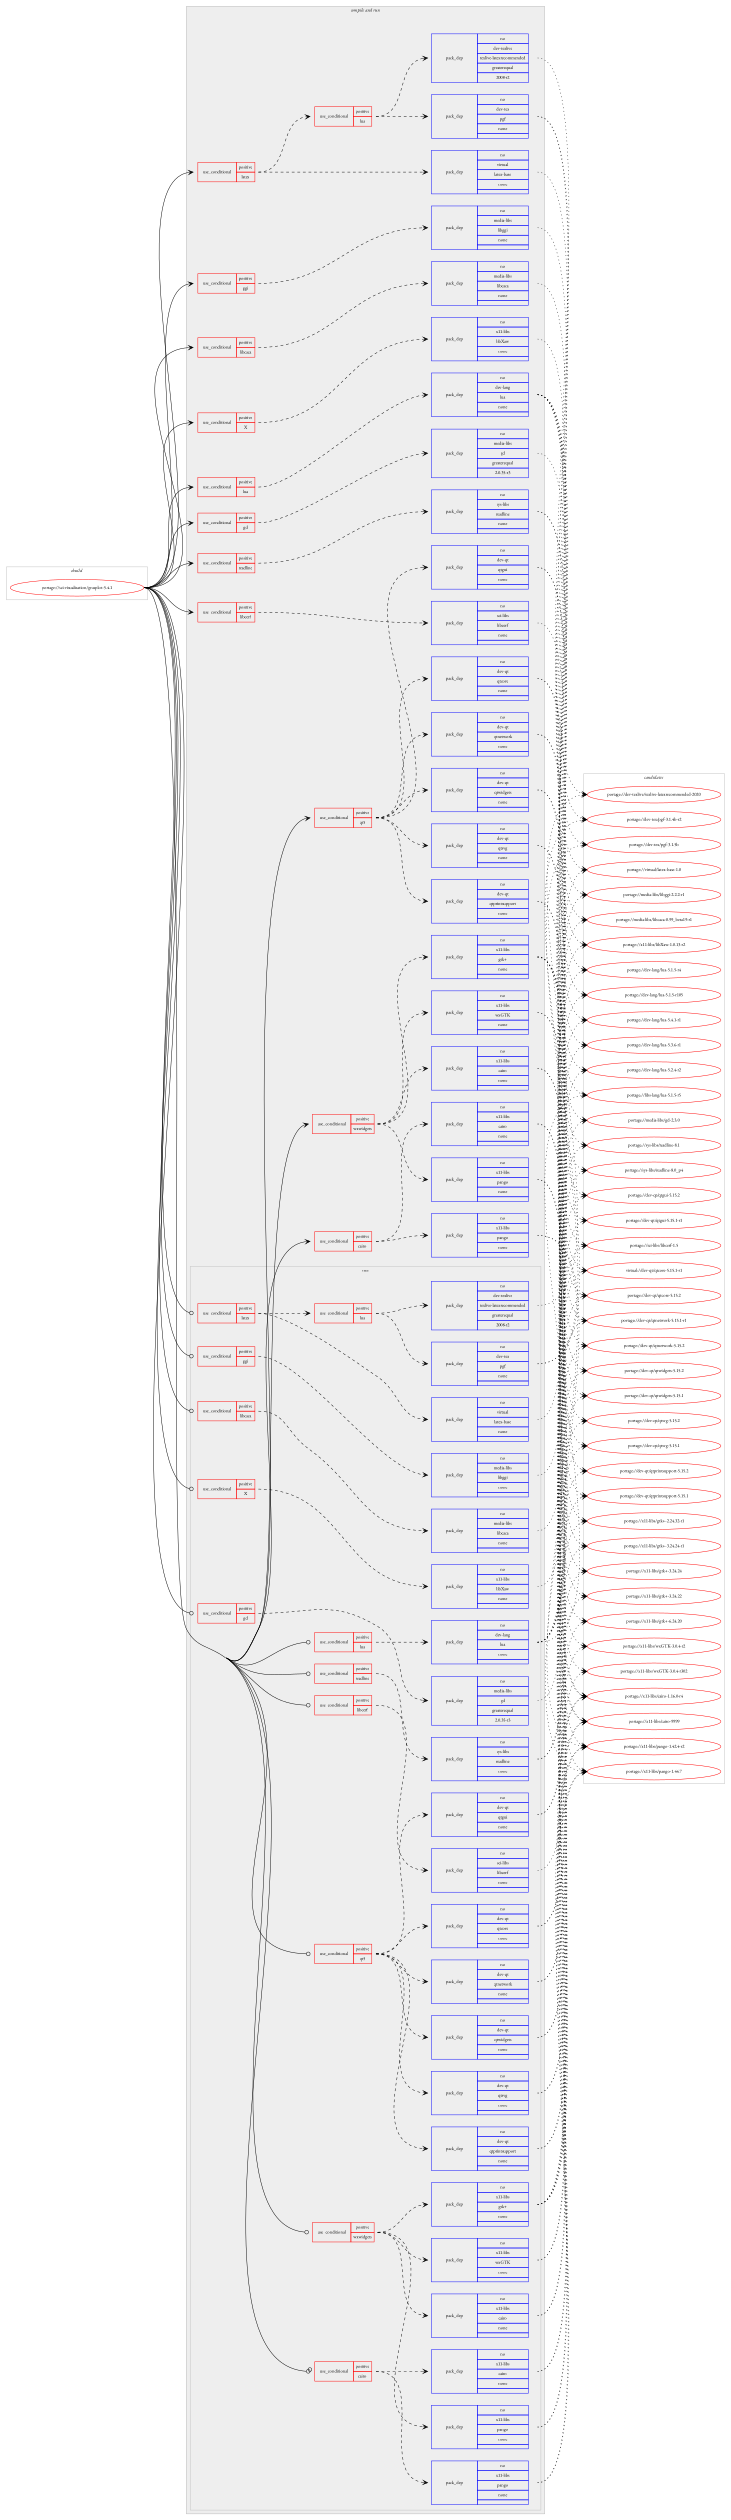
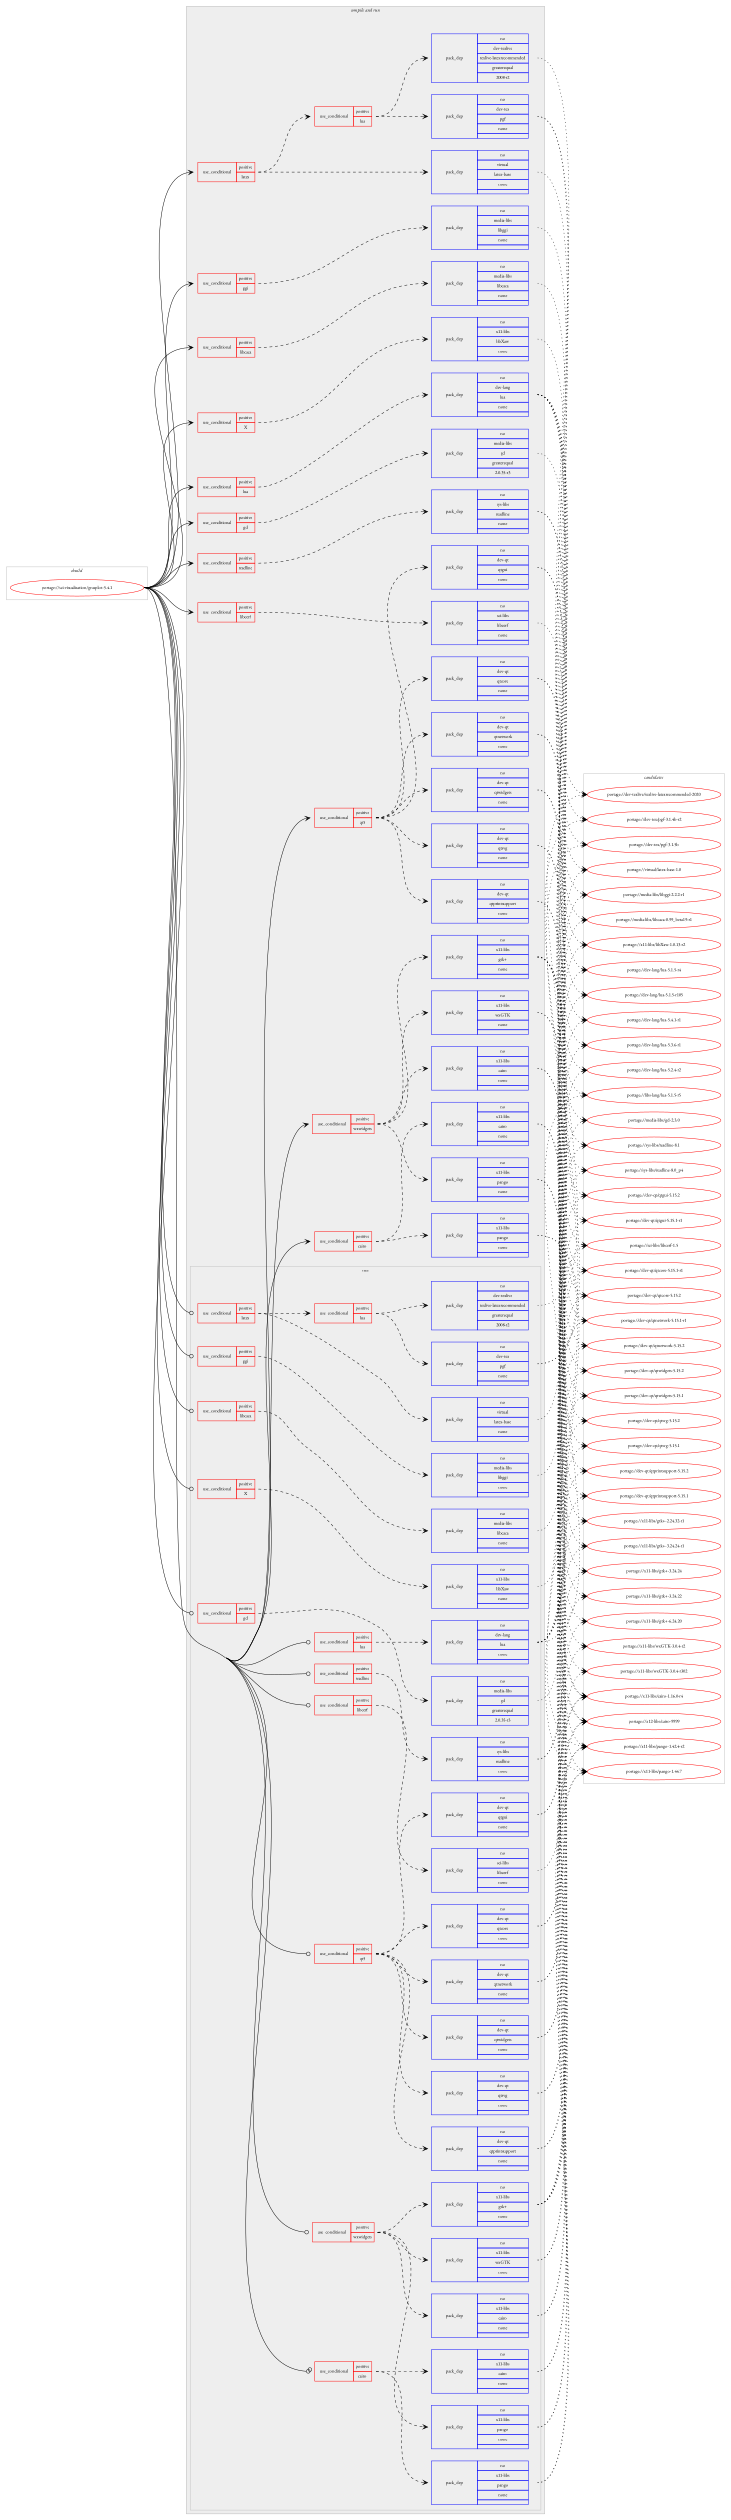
node "virtual://dev-qt/qtcore-5.15.1-r1": label "virtual://dev-qt/qtcore-5.15.1-r1" -> "portage://dev-qt/qtcore-5.15.1-r1"
node "portage://x11-libs/cairo-9999": label "portage://x11-libs/cairo-9999" -> "portage://x12-libs/cairo-9999"
